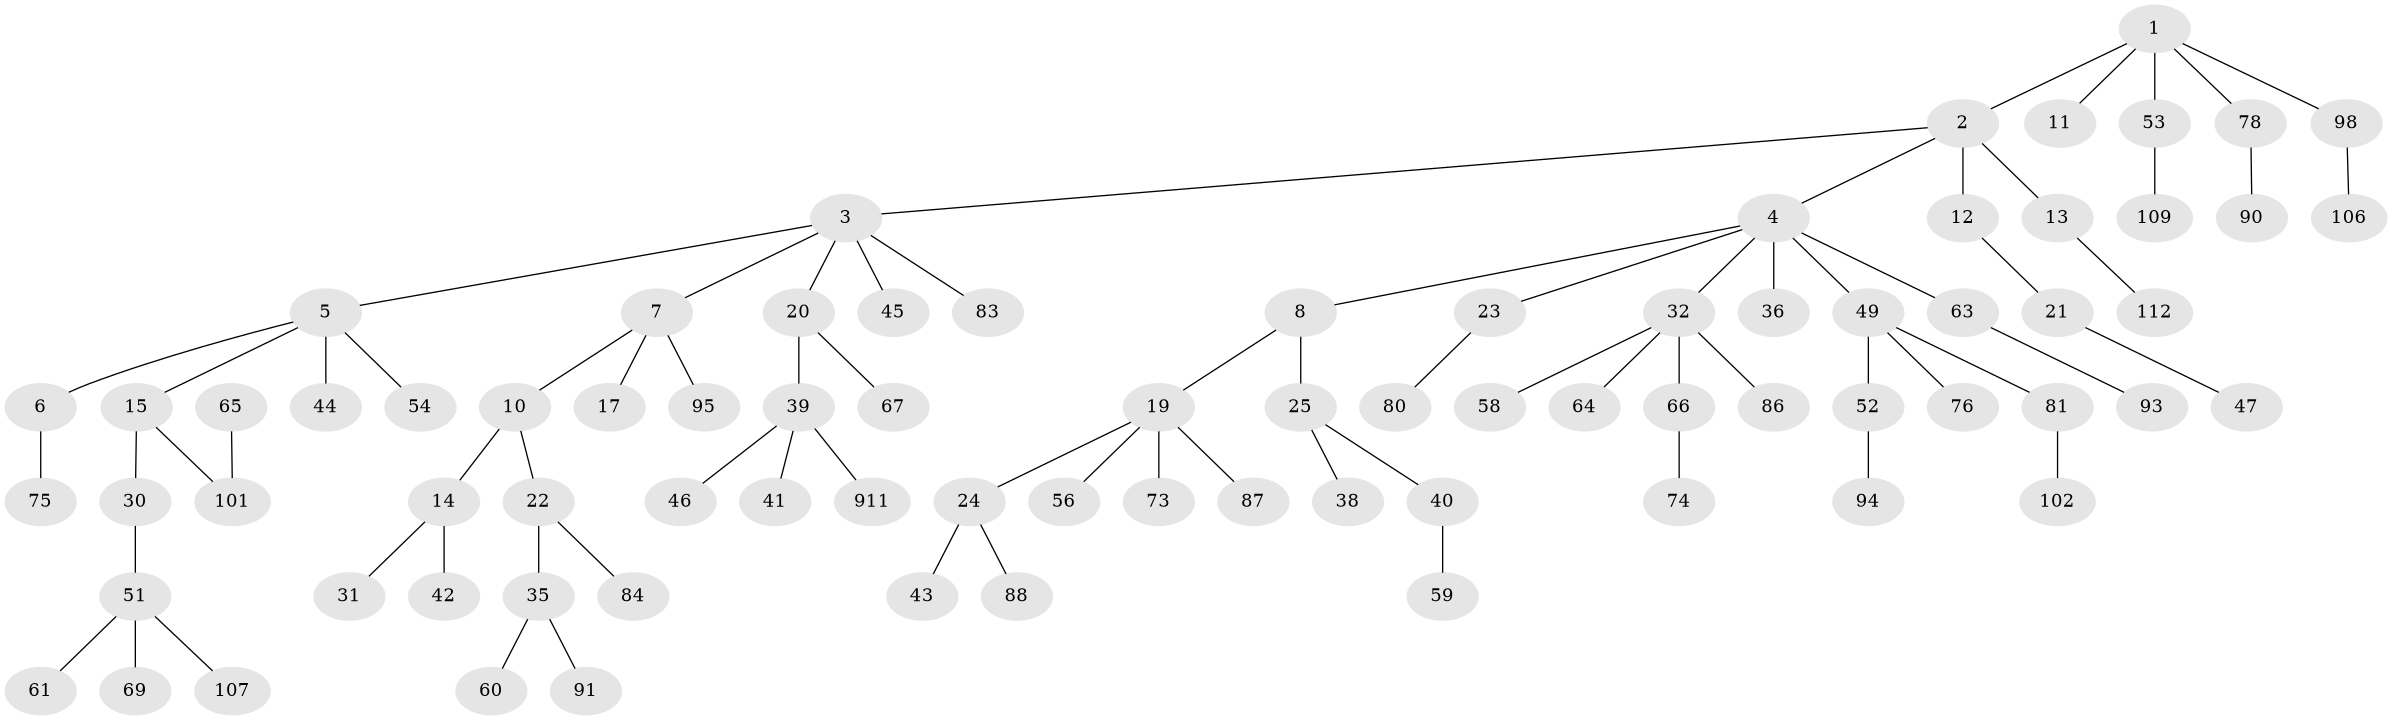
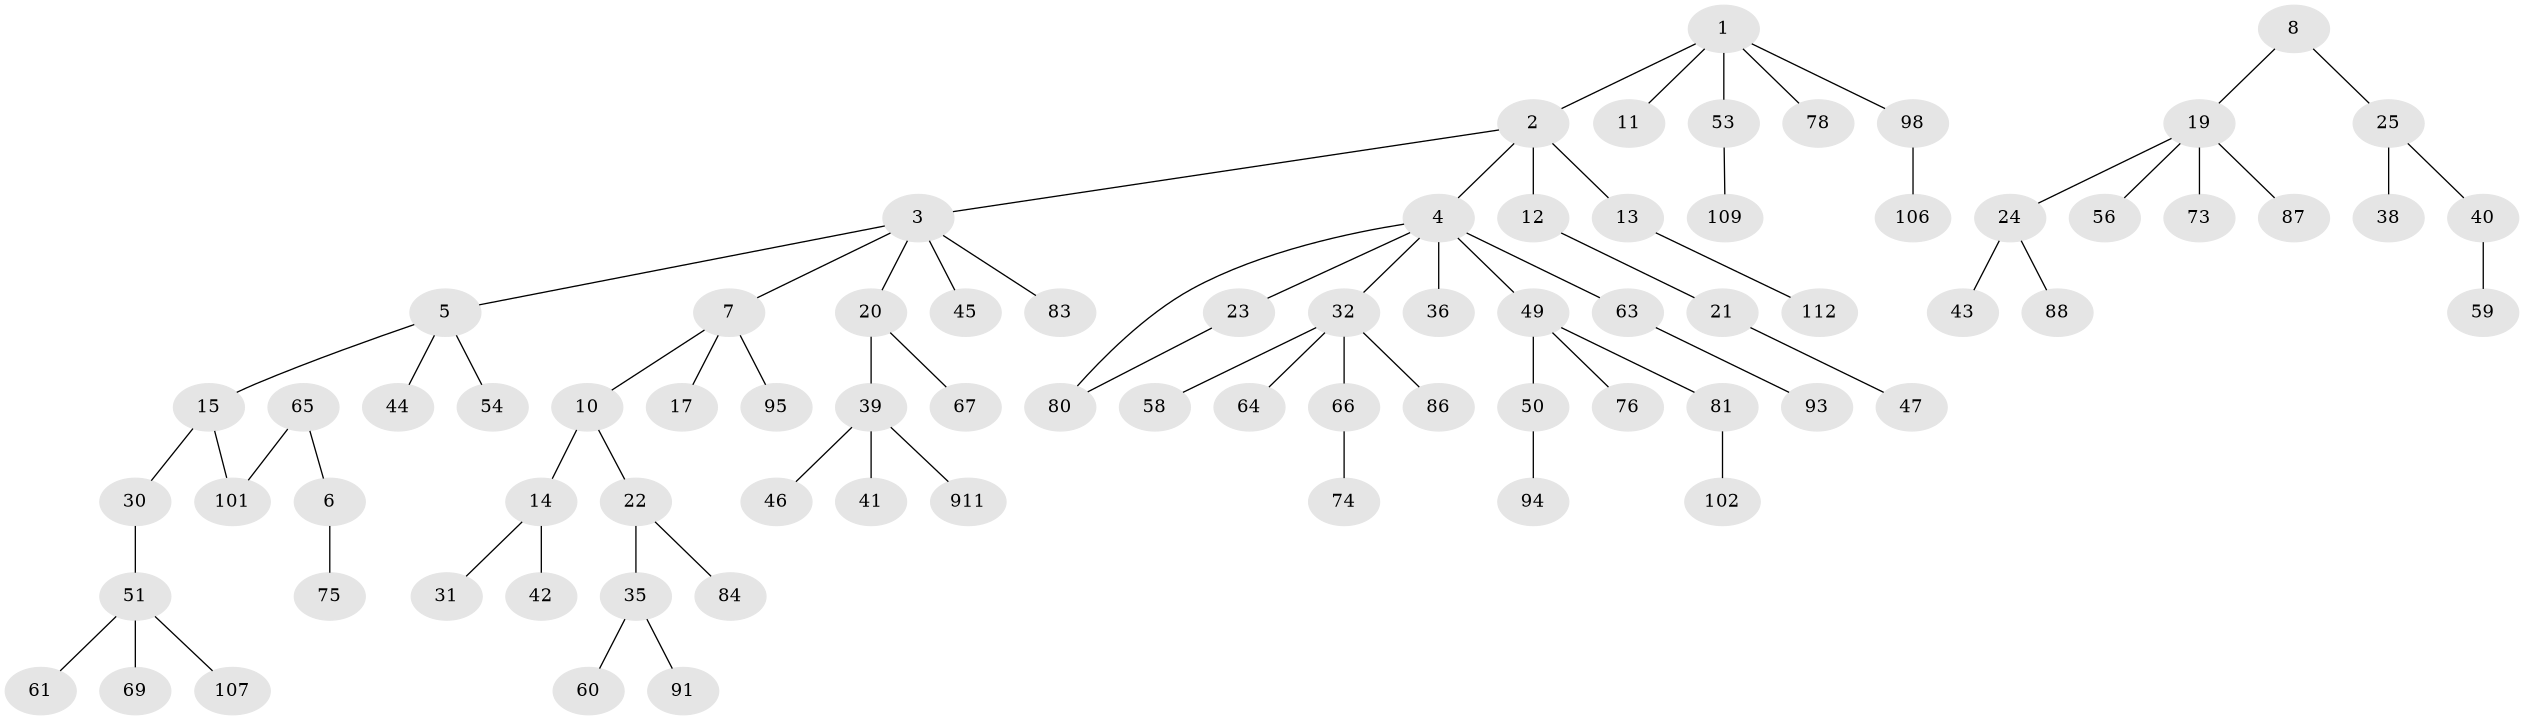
node "90": removed
edge "4" -- "8": now "4" -- "80"
edge "5" -- "6": now "65" -- "6"
node "52": label "52" -> "50"
